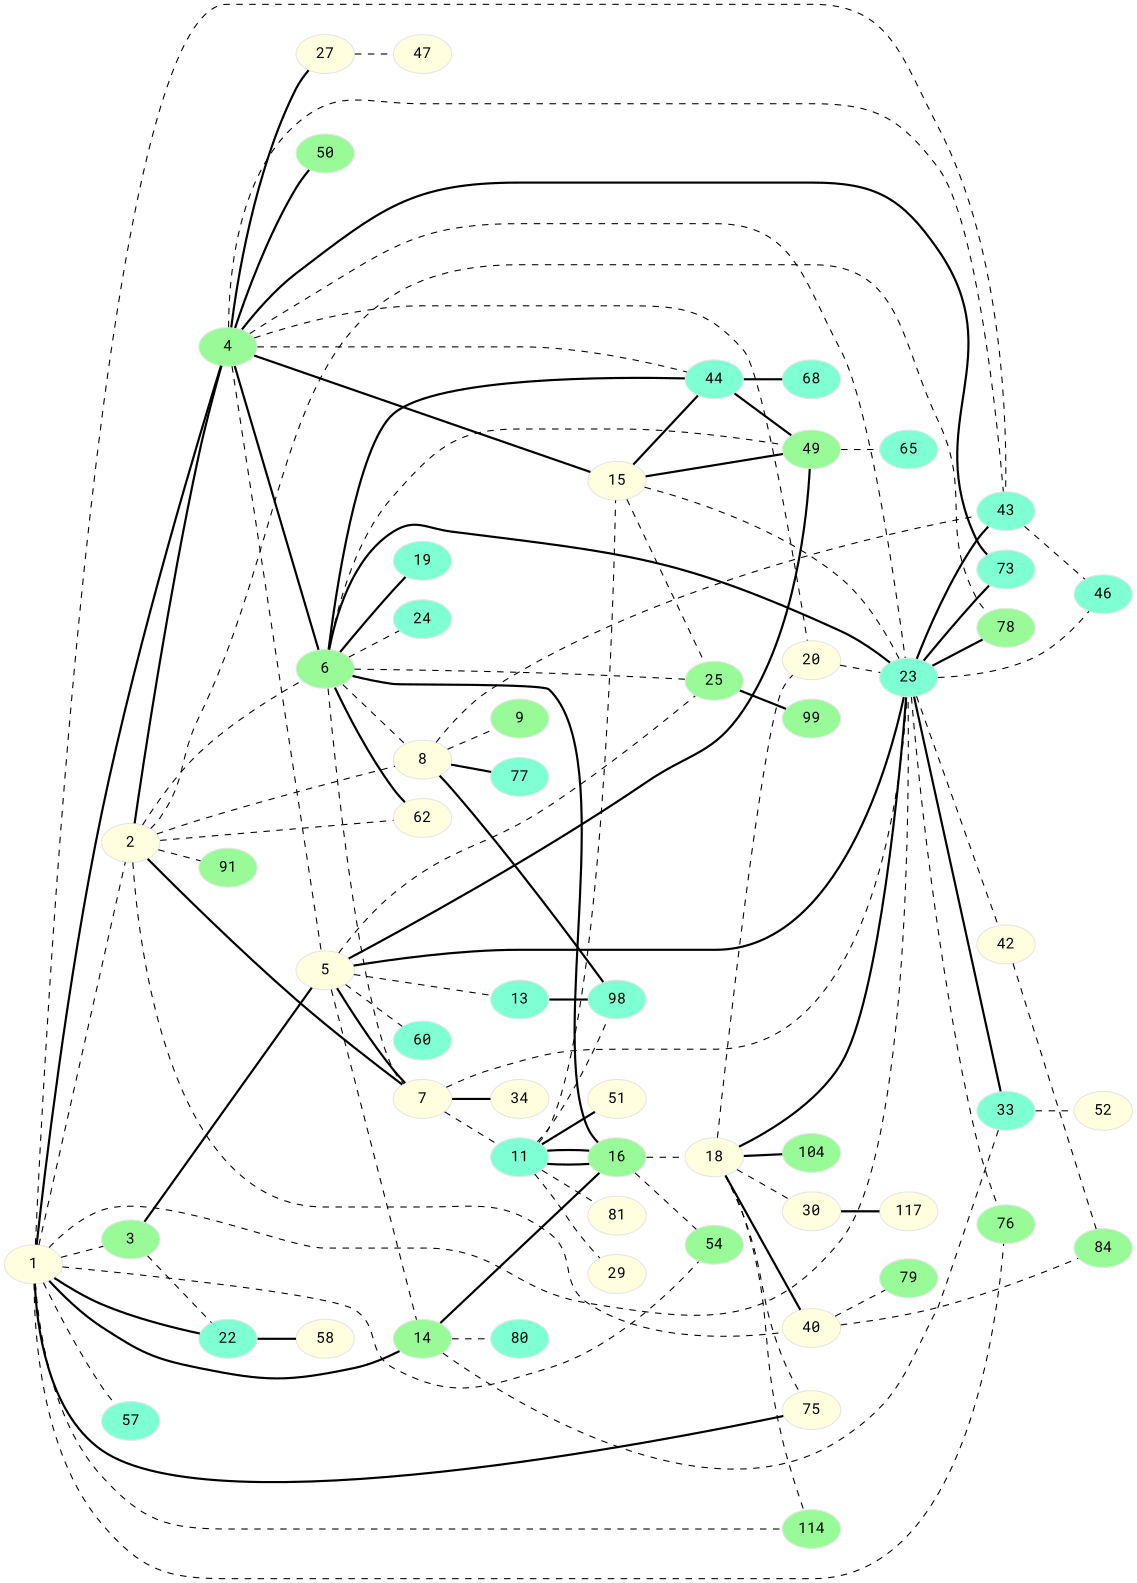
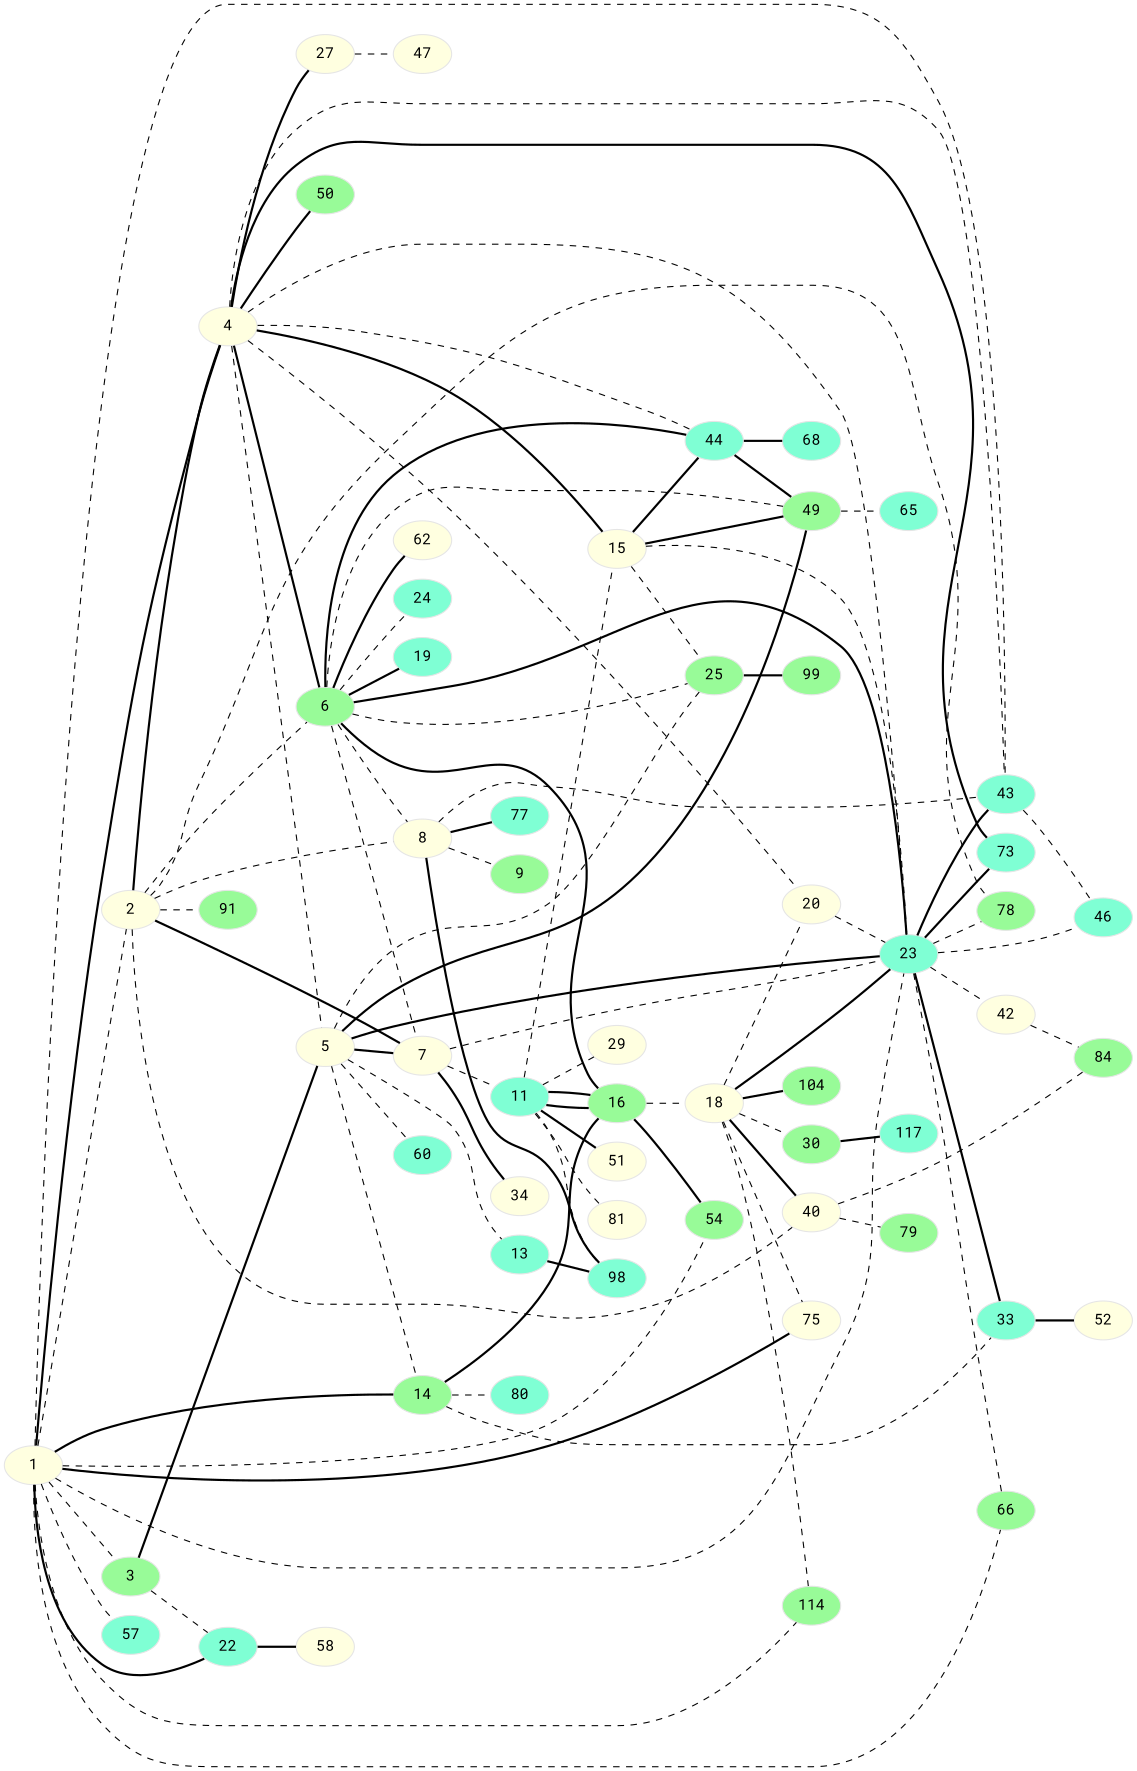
node "4": fillcolor palegreen -> lightyellow
edge "78" -- "23": style bold -> dashed
edge "62" -- "2": removed
edge "33" -- "52": style dashed -> bold
edge "16" -- "54": style dashed -> bold
node "30": fillcolor lightyellow -> palegreen
node "117": fillcolor lightyellow -> aquamarine
node "76": label "76" -> "66"
